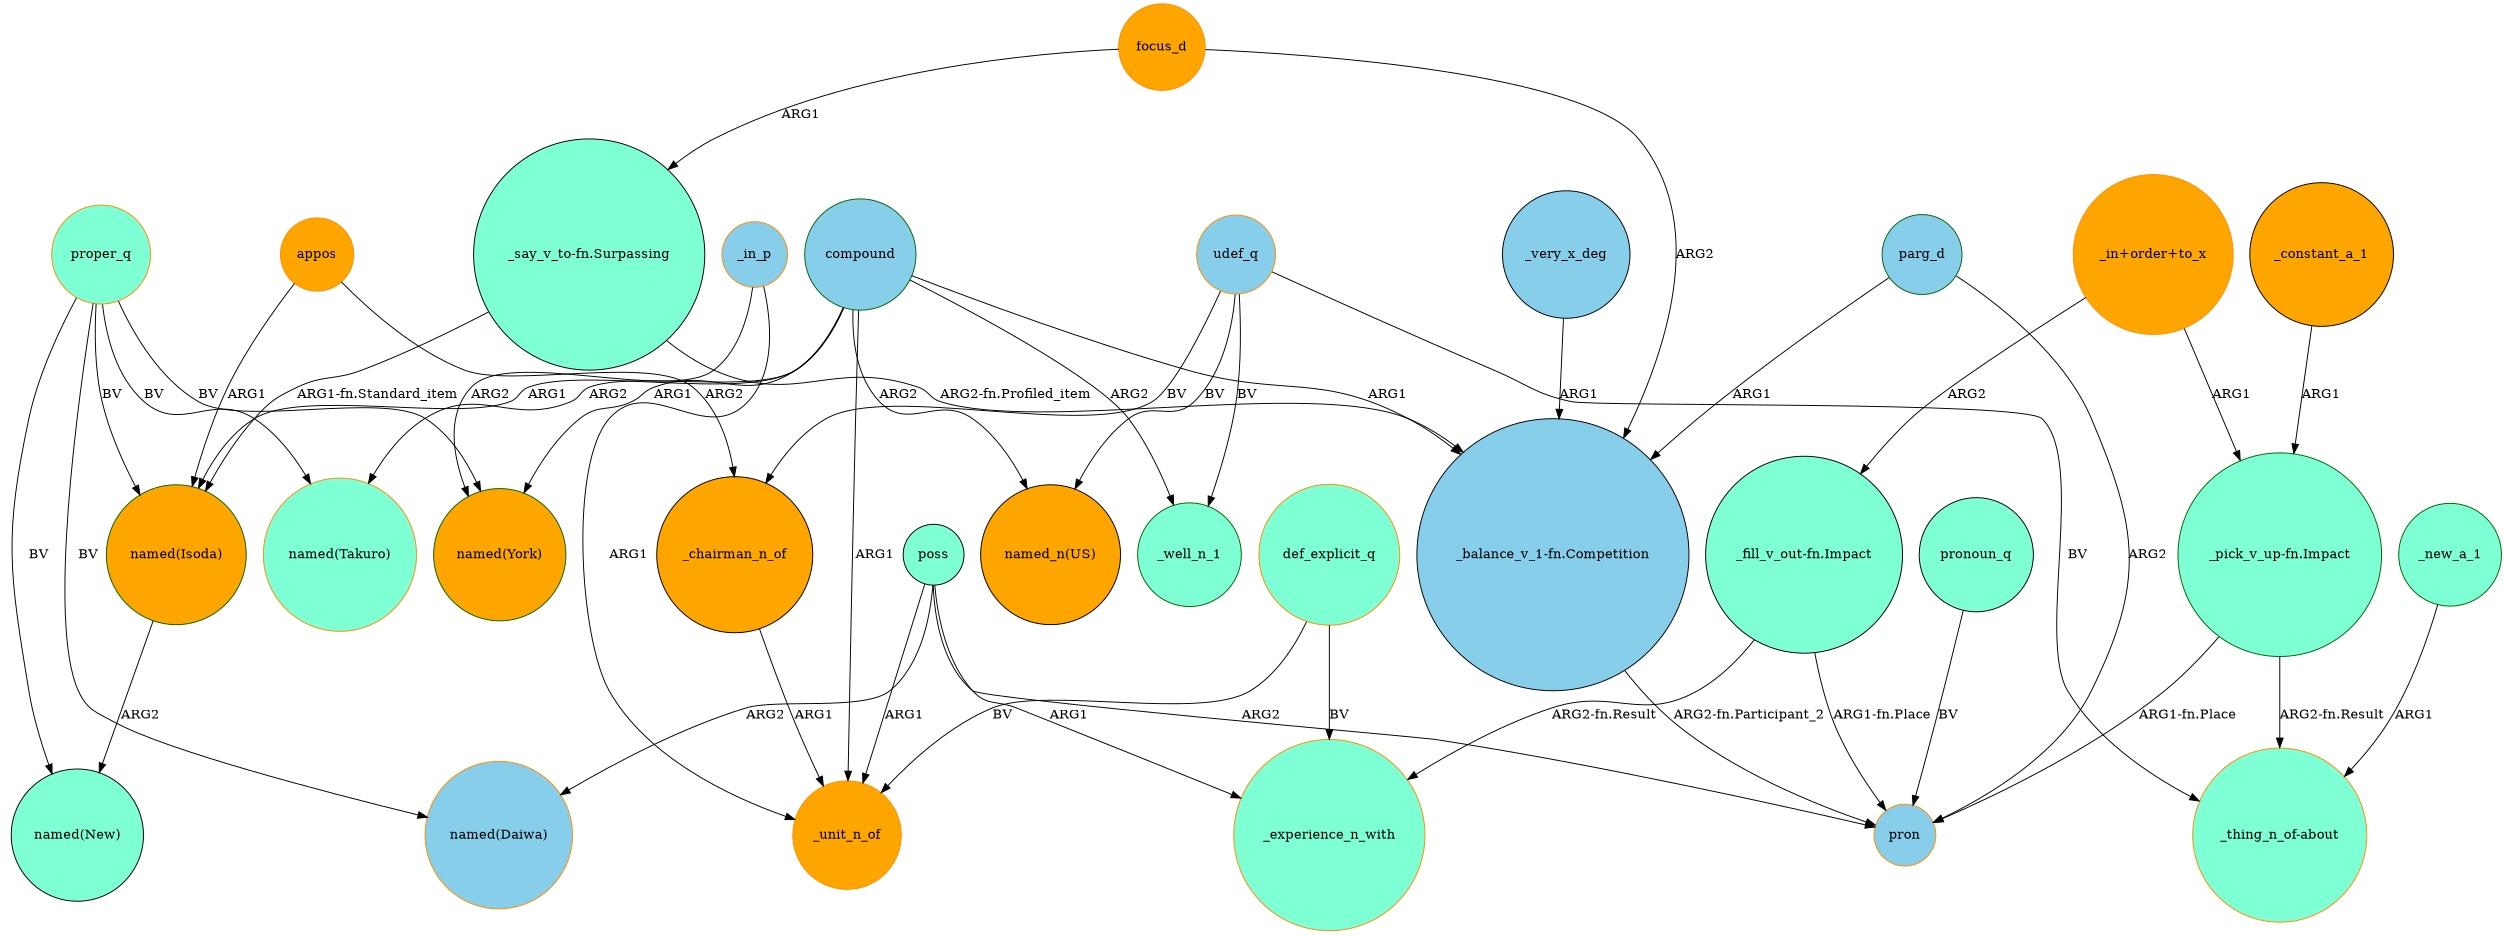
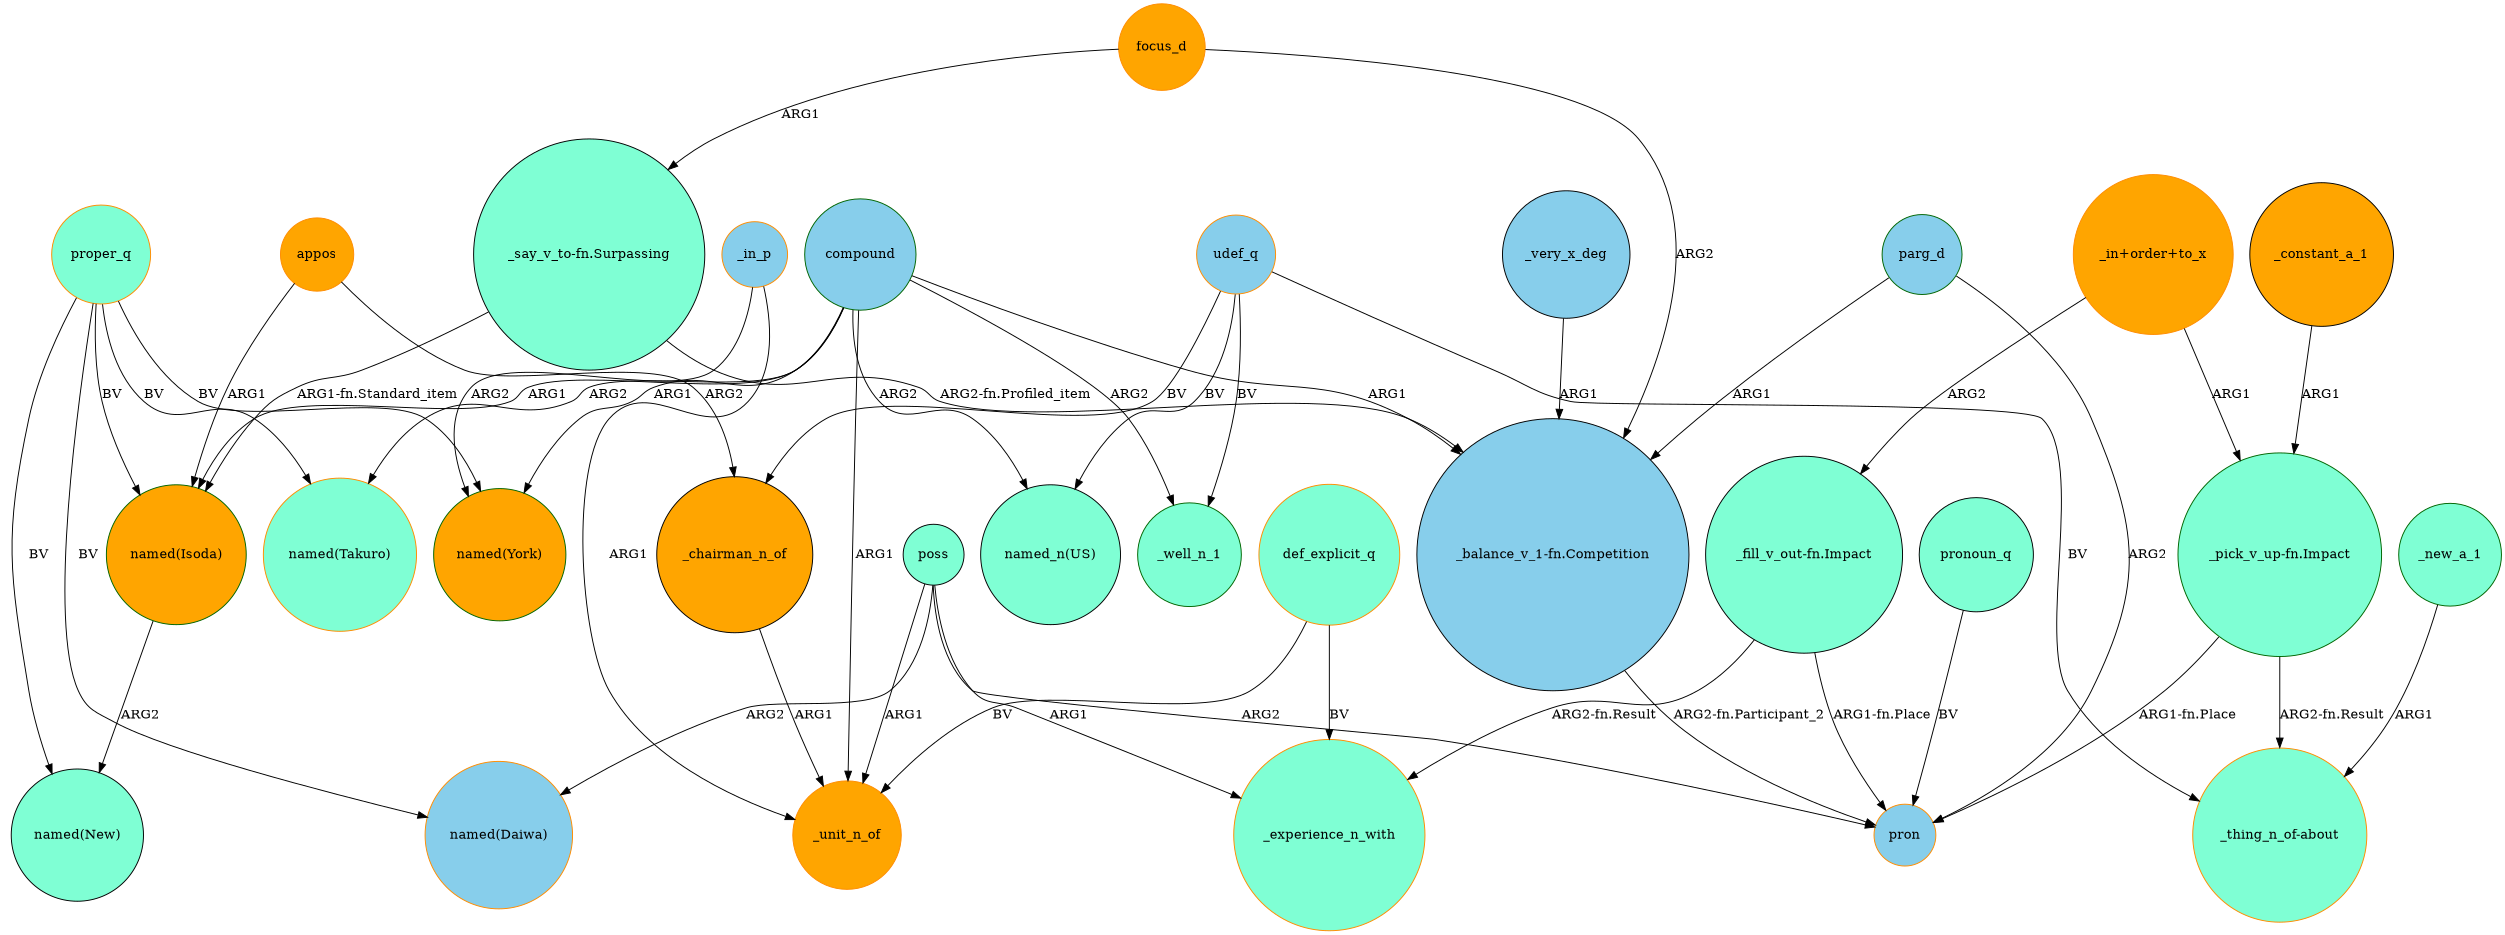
node "named_n(US)": fillcolor orange -> aquamarine
